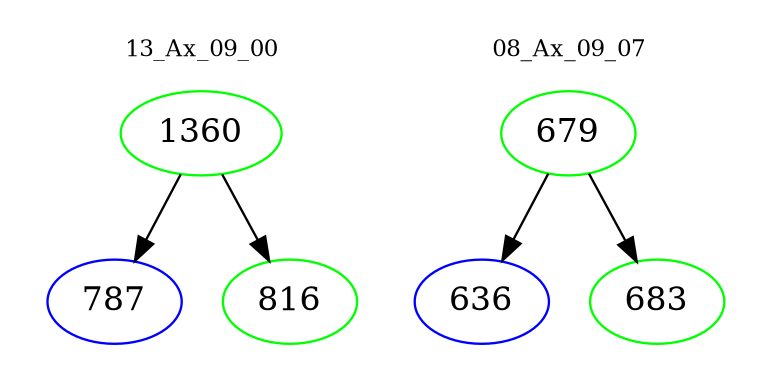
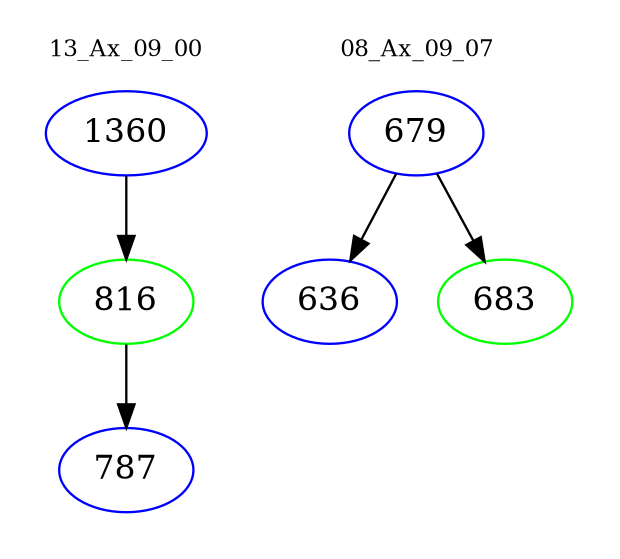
node "1360": color green -> blue
node "679": color green -> blue
edge "1360" -> "787": now "816" -> "787"
